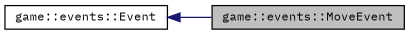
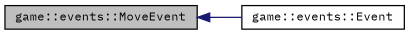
edge "game::events::MoveEvent" -> "game::events::Event": reversed
